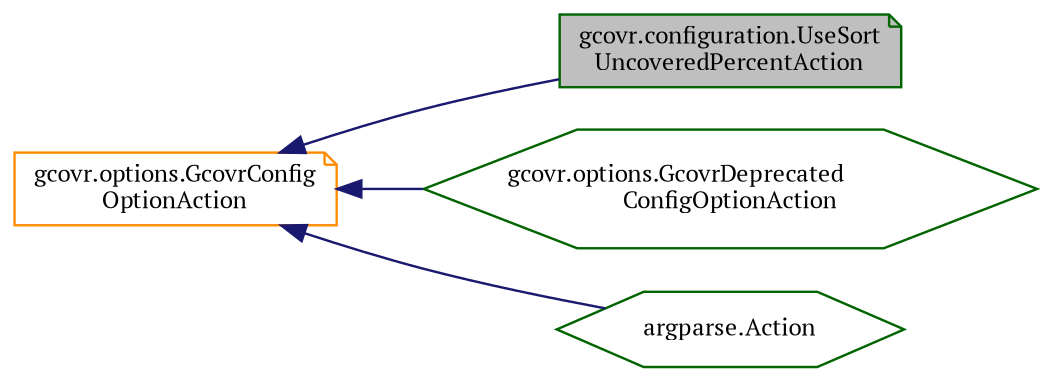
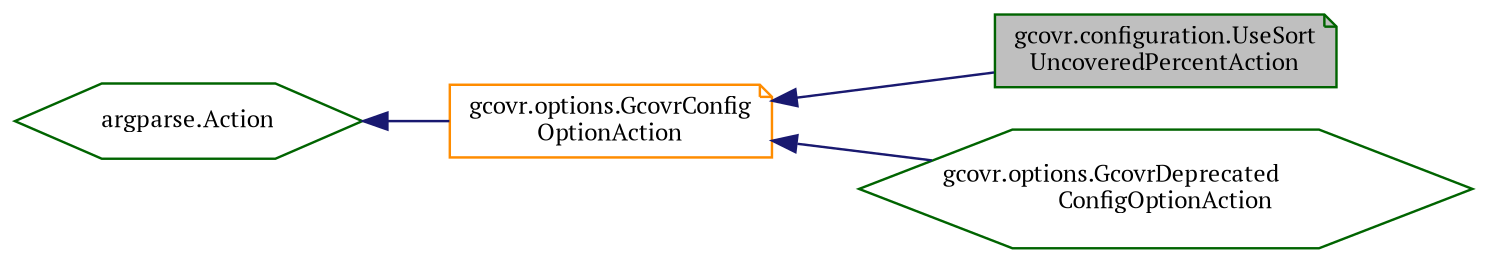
edge "argparse.Action" -> "gcovr.options.GcovrConfig OptionAction": reversed
